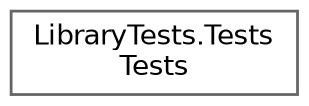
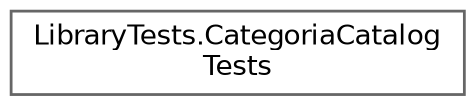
node "LibraryTests.Tests Tests": label "LibraryTests.Tests Tests" -> "LibraryTests.CategoriaCatalog Tests"
